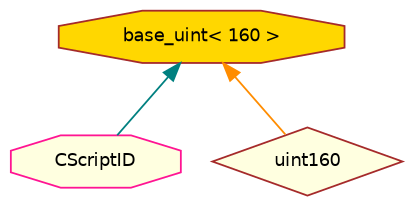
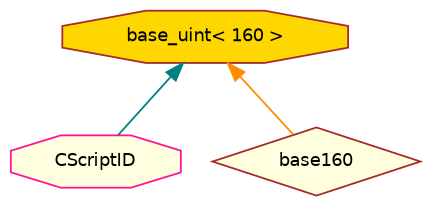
node "uint160": label "uint160" -> "base160"
